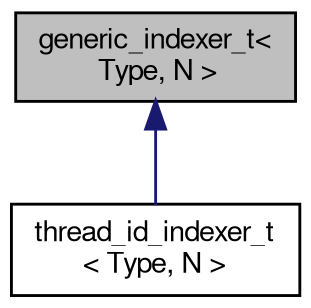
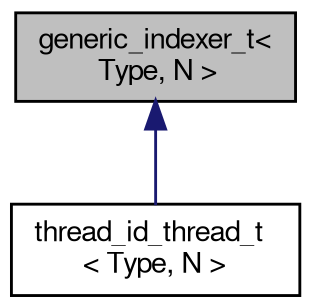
node "thread_id_indexer_t < Type, N >": label "thread_id_indexer_t < Type, N >" -> "thread_id_thread_t < Type, N >"
